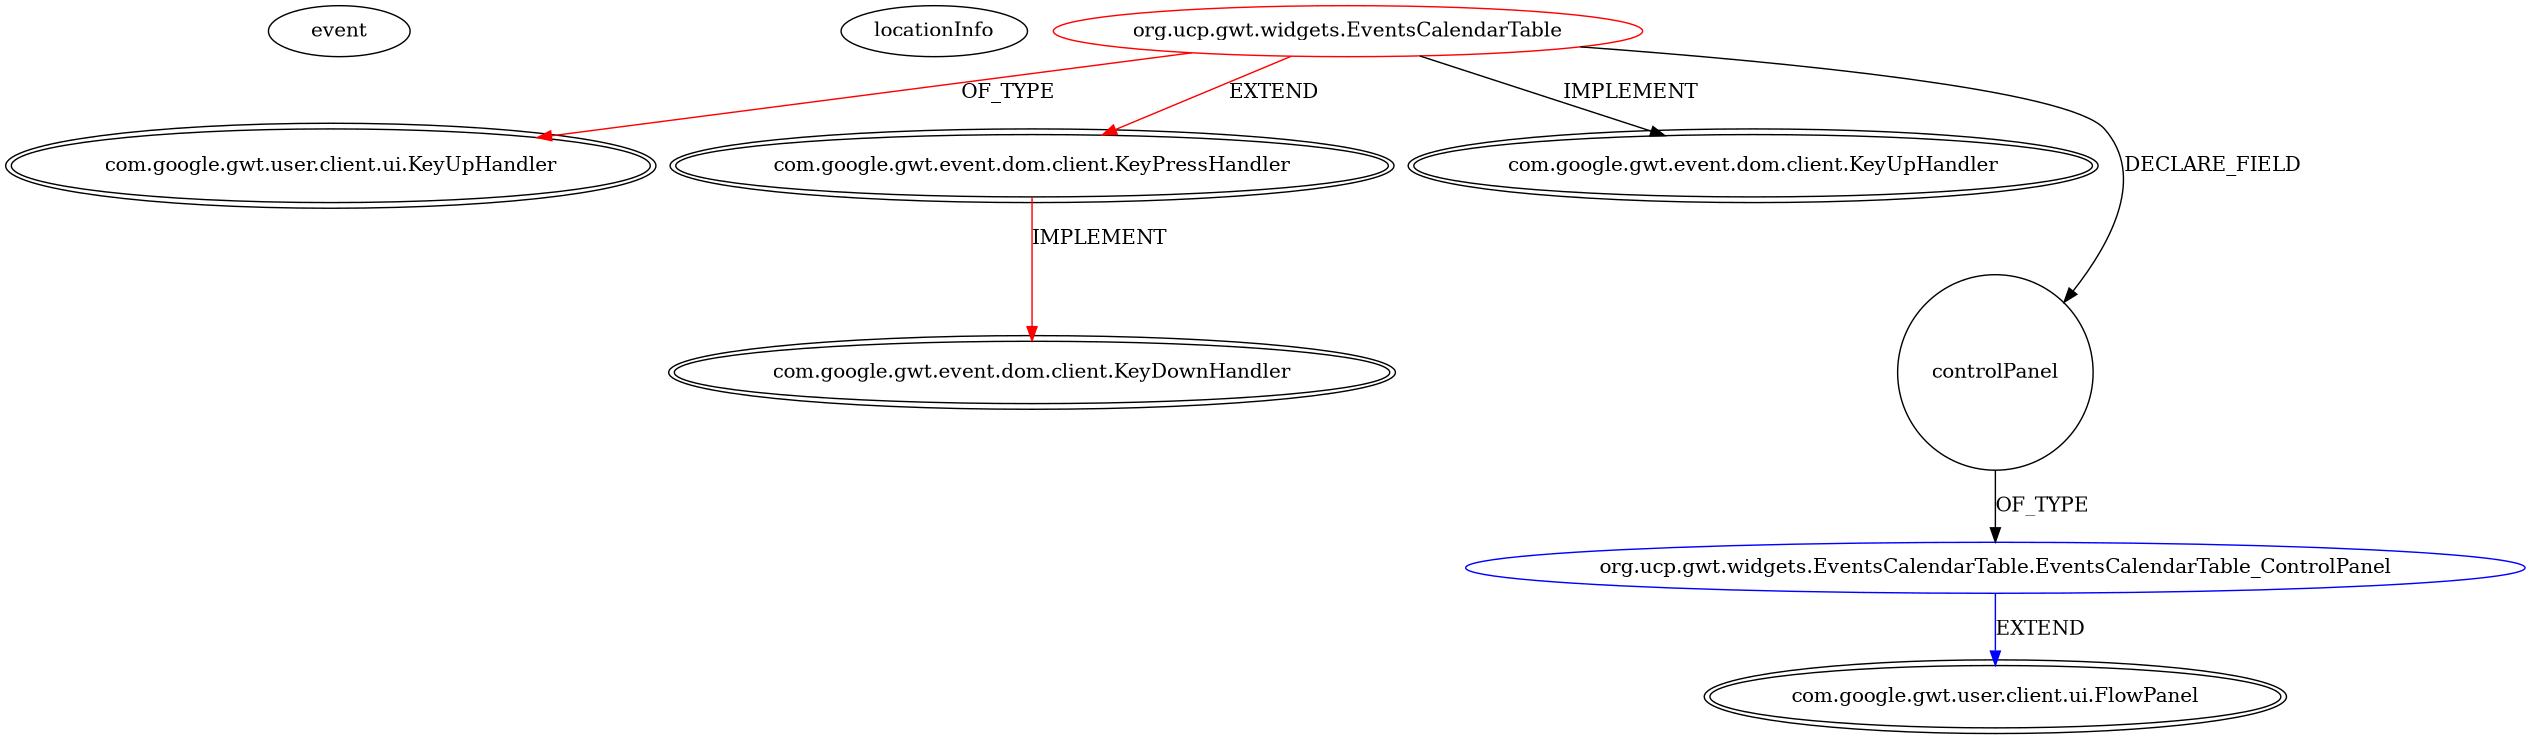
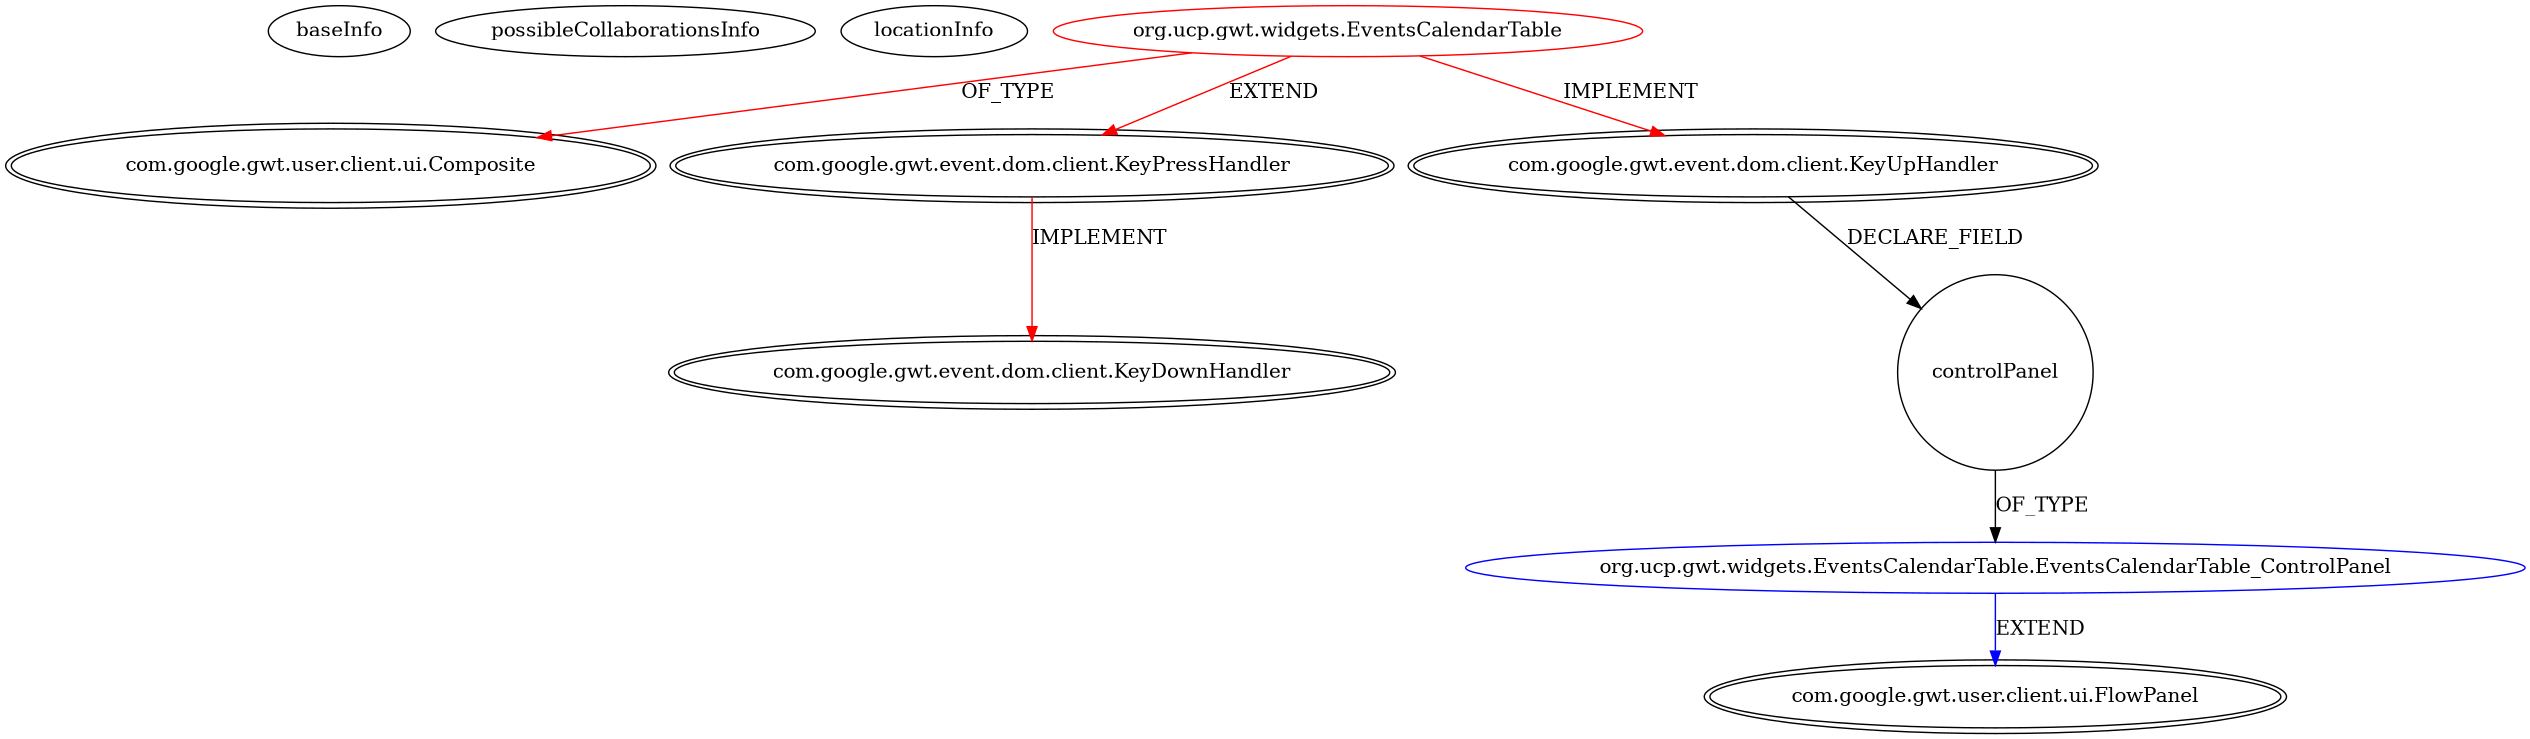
node "event": label "event" -> "baseInfo"
node "possibleCollaborationsInfo": added
edge "org.ucp.gwt.widgets.EventsCalendarTable" -> "controlPanel": now "com.google.gwt.event.dom.client.KeyUpHandler" -> "controlPanel"
edge "org.ucp.gwt.widgets.EventsCalendarTable" -> "com.google.gwt.event.dom.client.KeyUpHandler": color black -> red
node "com.google.gwt.user.client.ui.KeyUpHandler": label "com.google.gwt.user.client.ui.KeyUpHandler" -> "com.google.gwt.user.client.ui.Composite"
